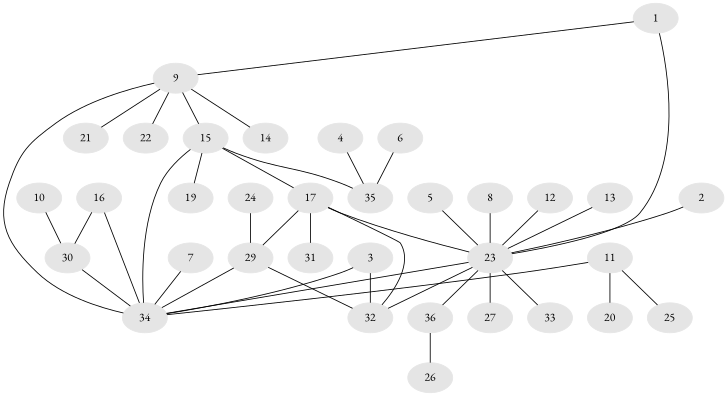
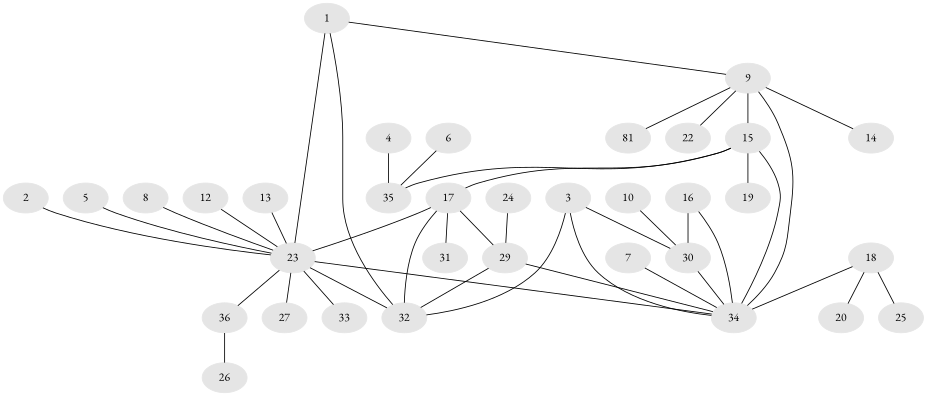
node "21": label "21" -> "81"
edge "1" -- "32": added
edge "3" -- "30": added
node "11": label "11" -> "18"
